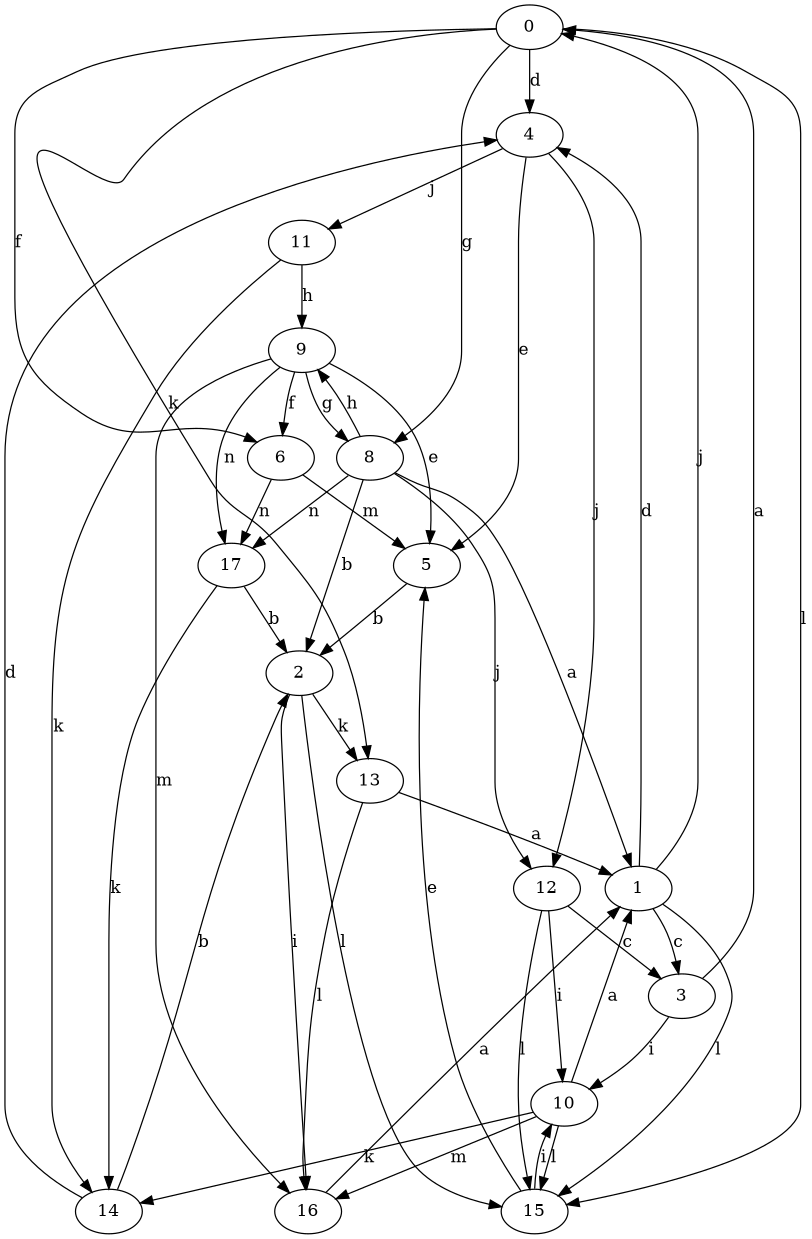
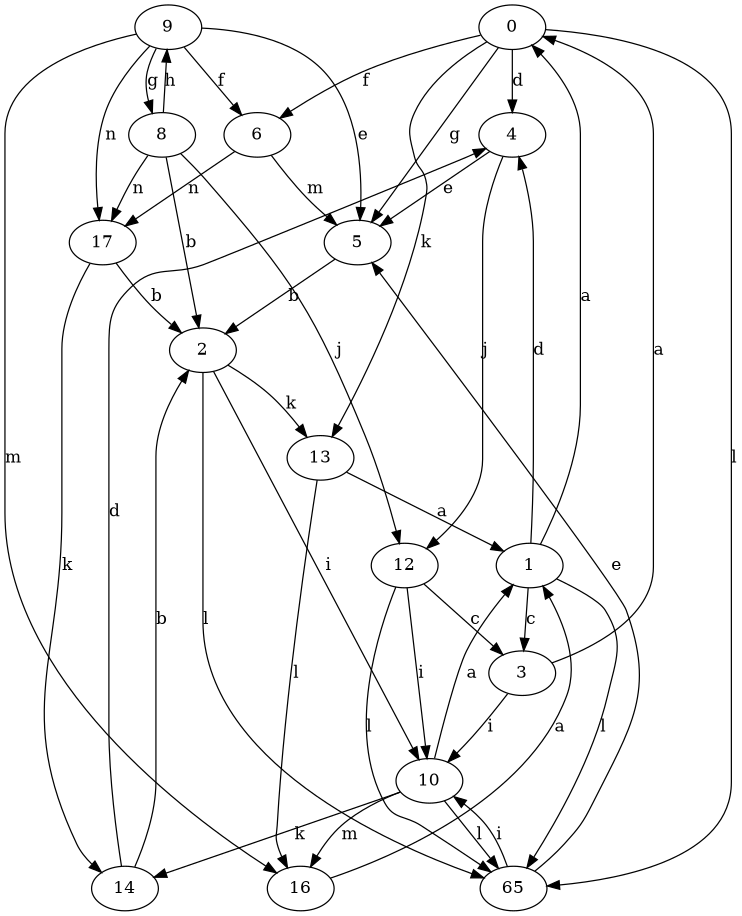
node "11": removed
edge "0" -> "8": now "0" -> "5"
edge "1" -> "0": label "j" -> "a"
edge "8" -> "1": removed, label "a"
edge "2" -> "16": now "2" -> "10"
node "15": label "15" -> "65"
